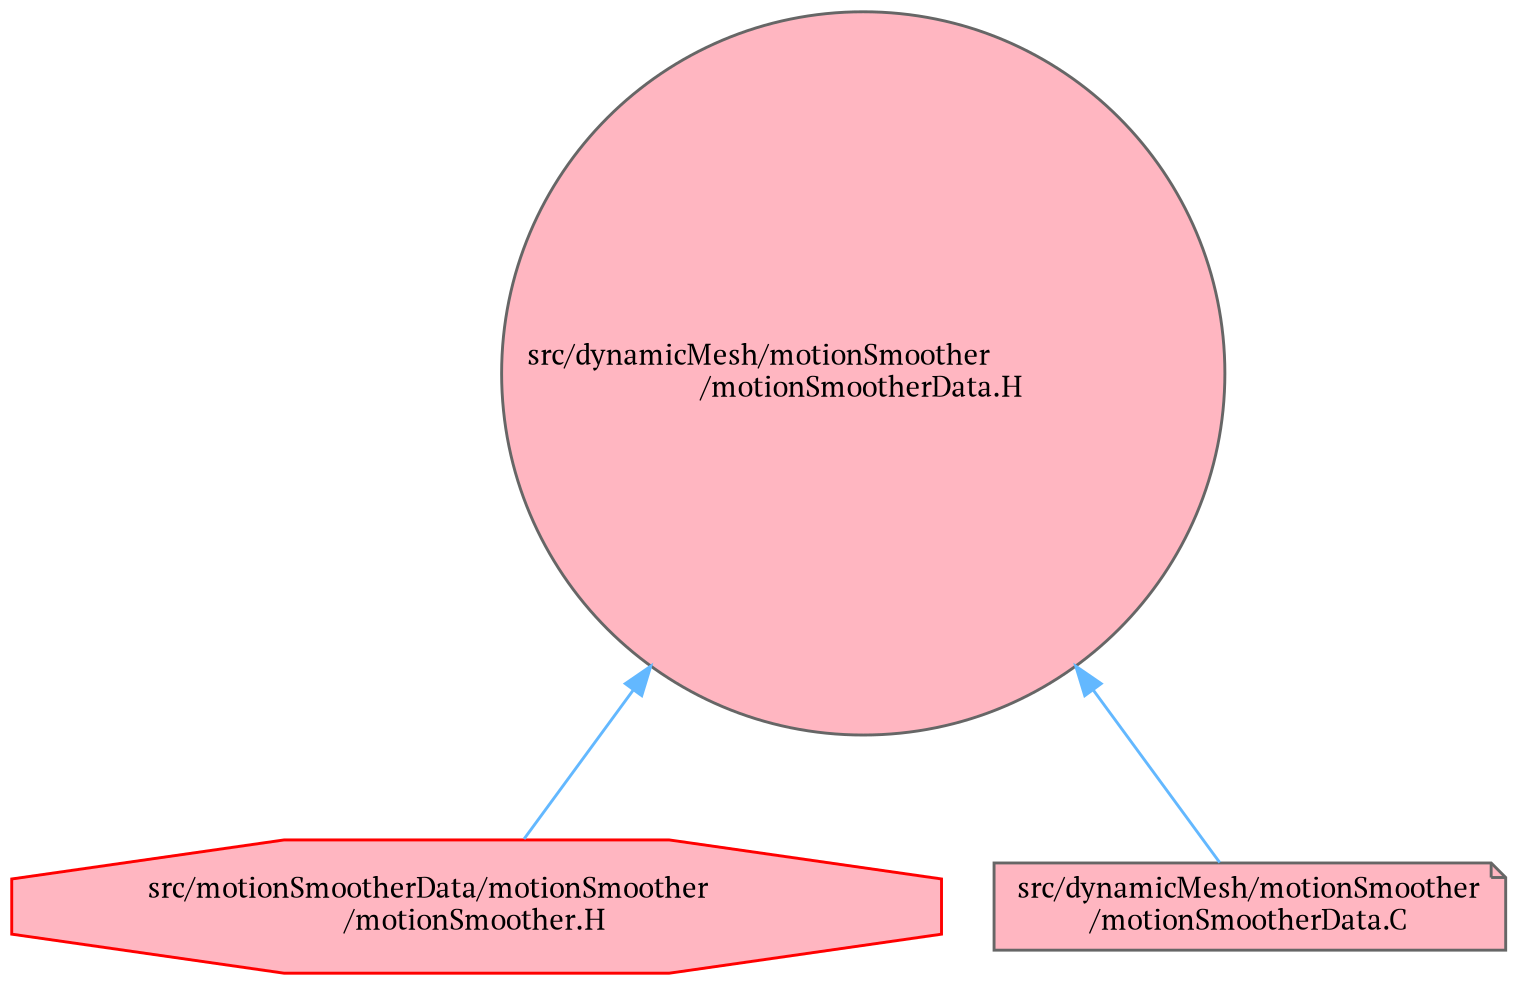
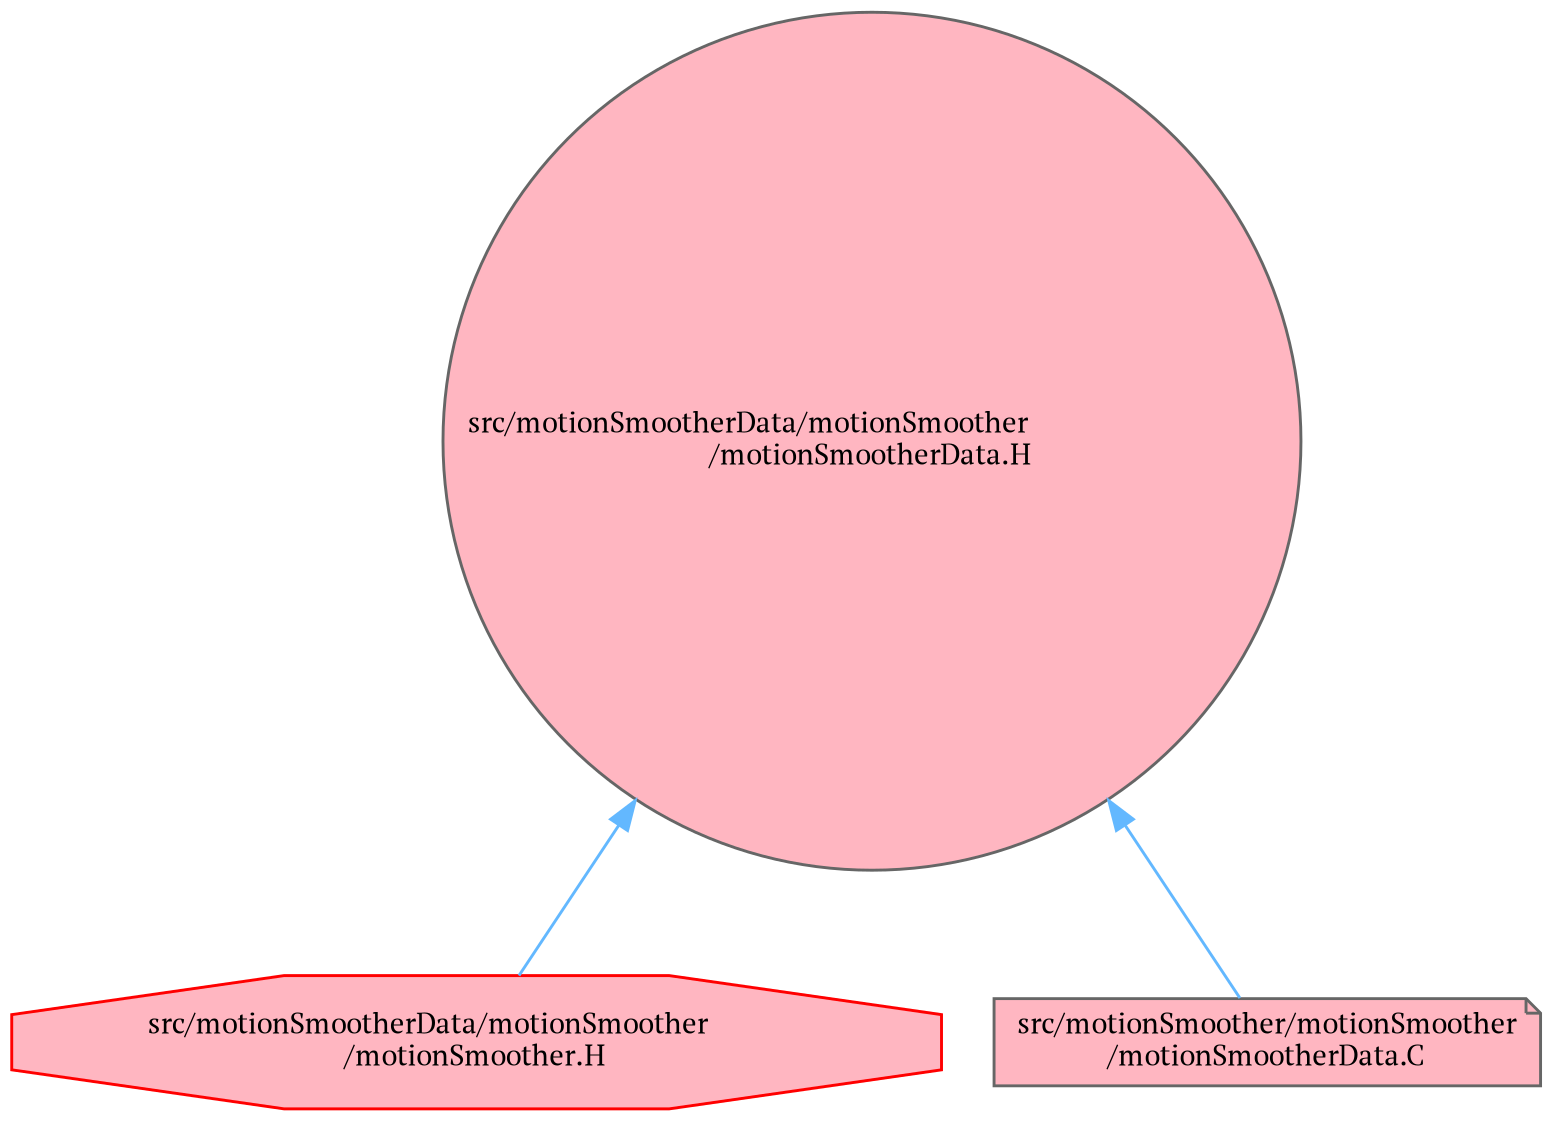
node "src/dynamicMesh/motionSmoother /motionSmootherData.H": label "src/dynamicMesh/motionSmoother /motionSmootherData.H" -> "src/motionSmootherData/motionSmoother /motionSmootherData.H"
node "src/dynamicMesh/motionSmoother /motionSmootherData.C": label "src/dynamicMesh/motionSmoother /motionSmootherData.C" -> "src/motionSmoother/motionSmoother /motionSmootherData.C"
